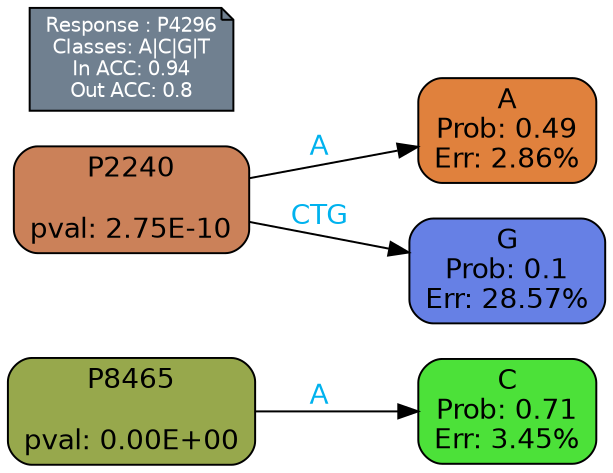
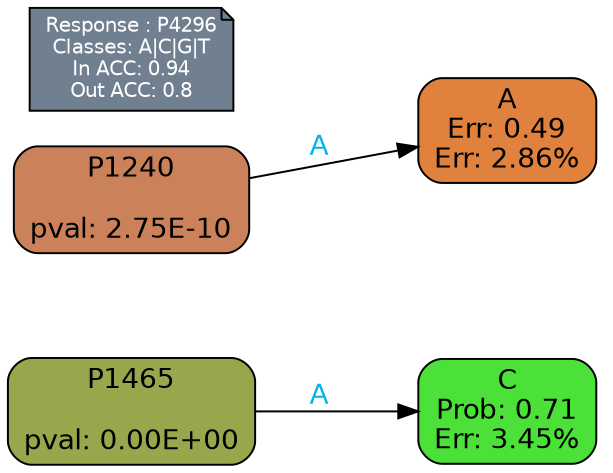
node "A Prob: 0.49 Err: 2.86%": label "A Prob: 0.49 Err: 2.86%" -> "A Err: 0.49 Err: 2.86%"
node "P2240 pval: 2.75E-10": label "P2240 pval: 2.75E-10" -> "P1240 pval: 2.75E-10"
node "G Prob: 0.1 Err: 28.57%": removed
node "P8465 pval: 0.00E+00": label "P8465 pval: 0.00E+00" -> "P1465 pval: 0.00E+00"
